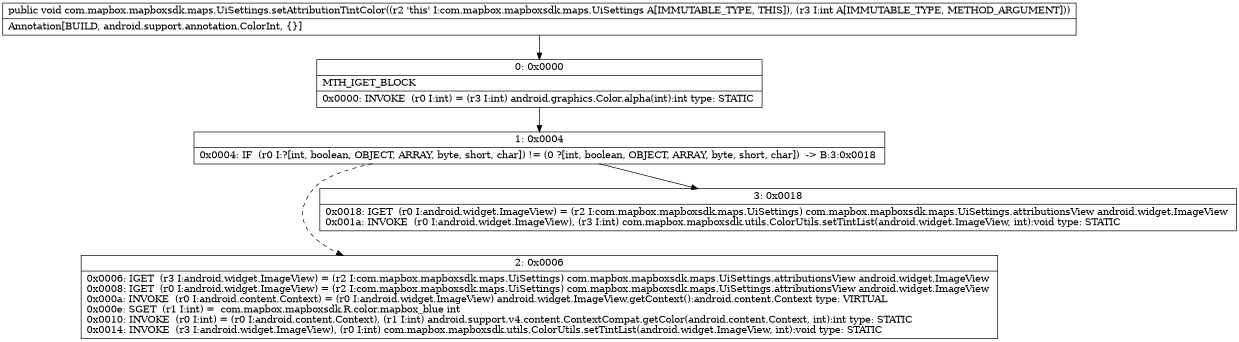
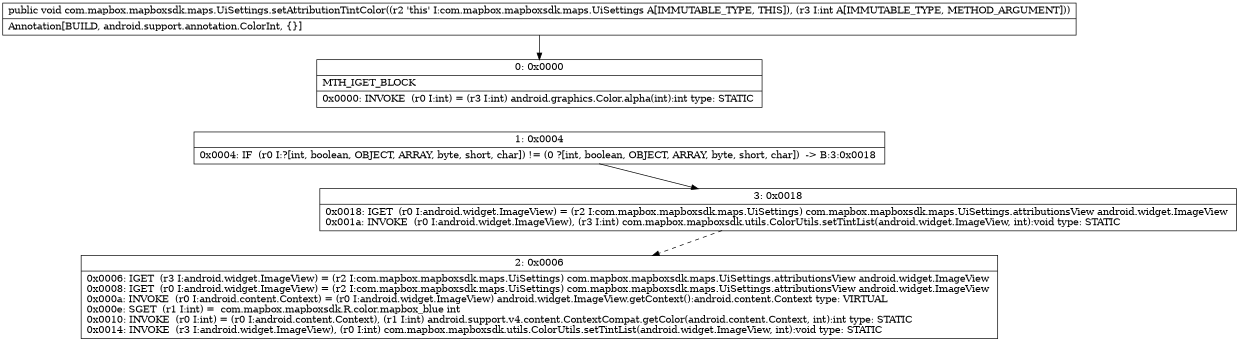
edge "0: 0x0000" -> "1: 0x0004": removed
edge "1: 0x0004" -> "2: 0x0006": now "3: 0x0018" -> "2: 0x0006"
